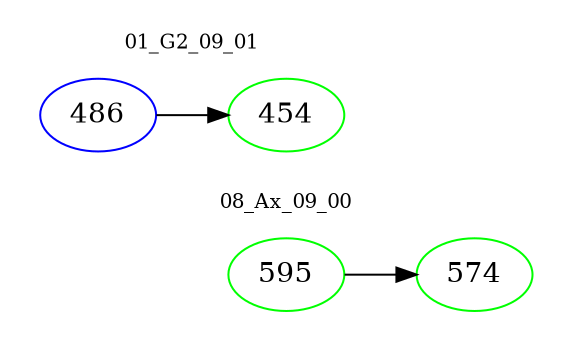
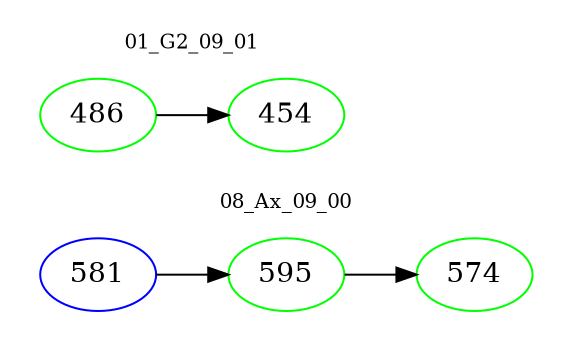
node "486": color blue -> green
node "581": added
